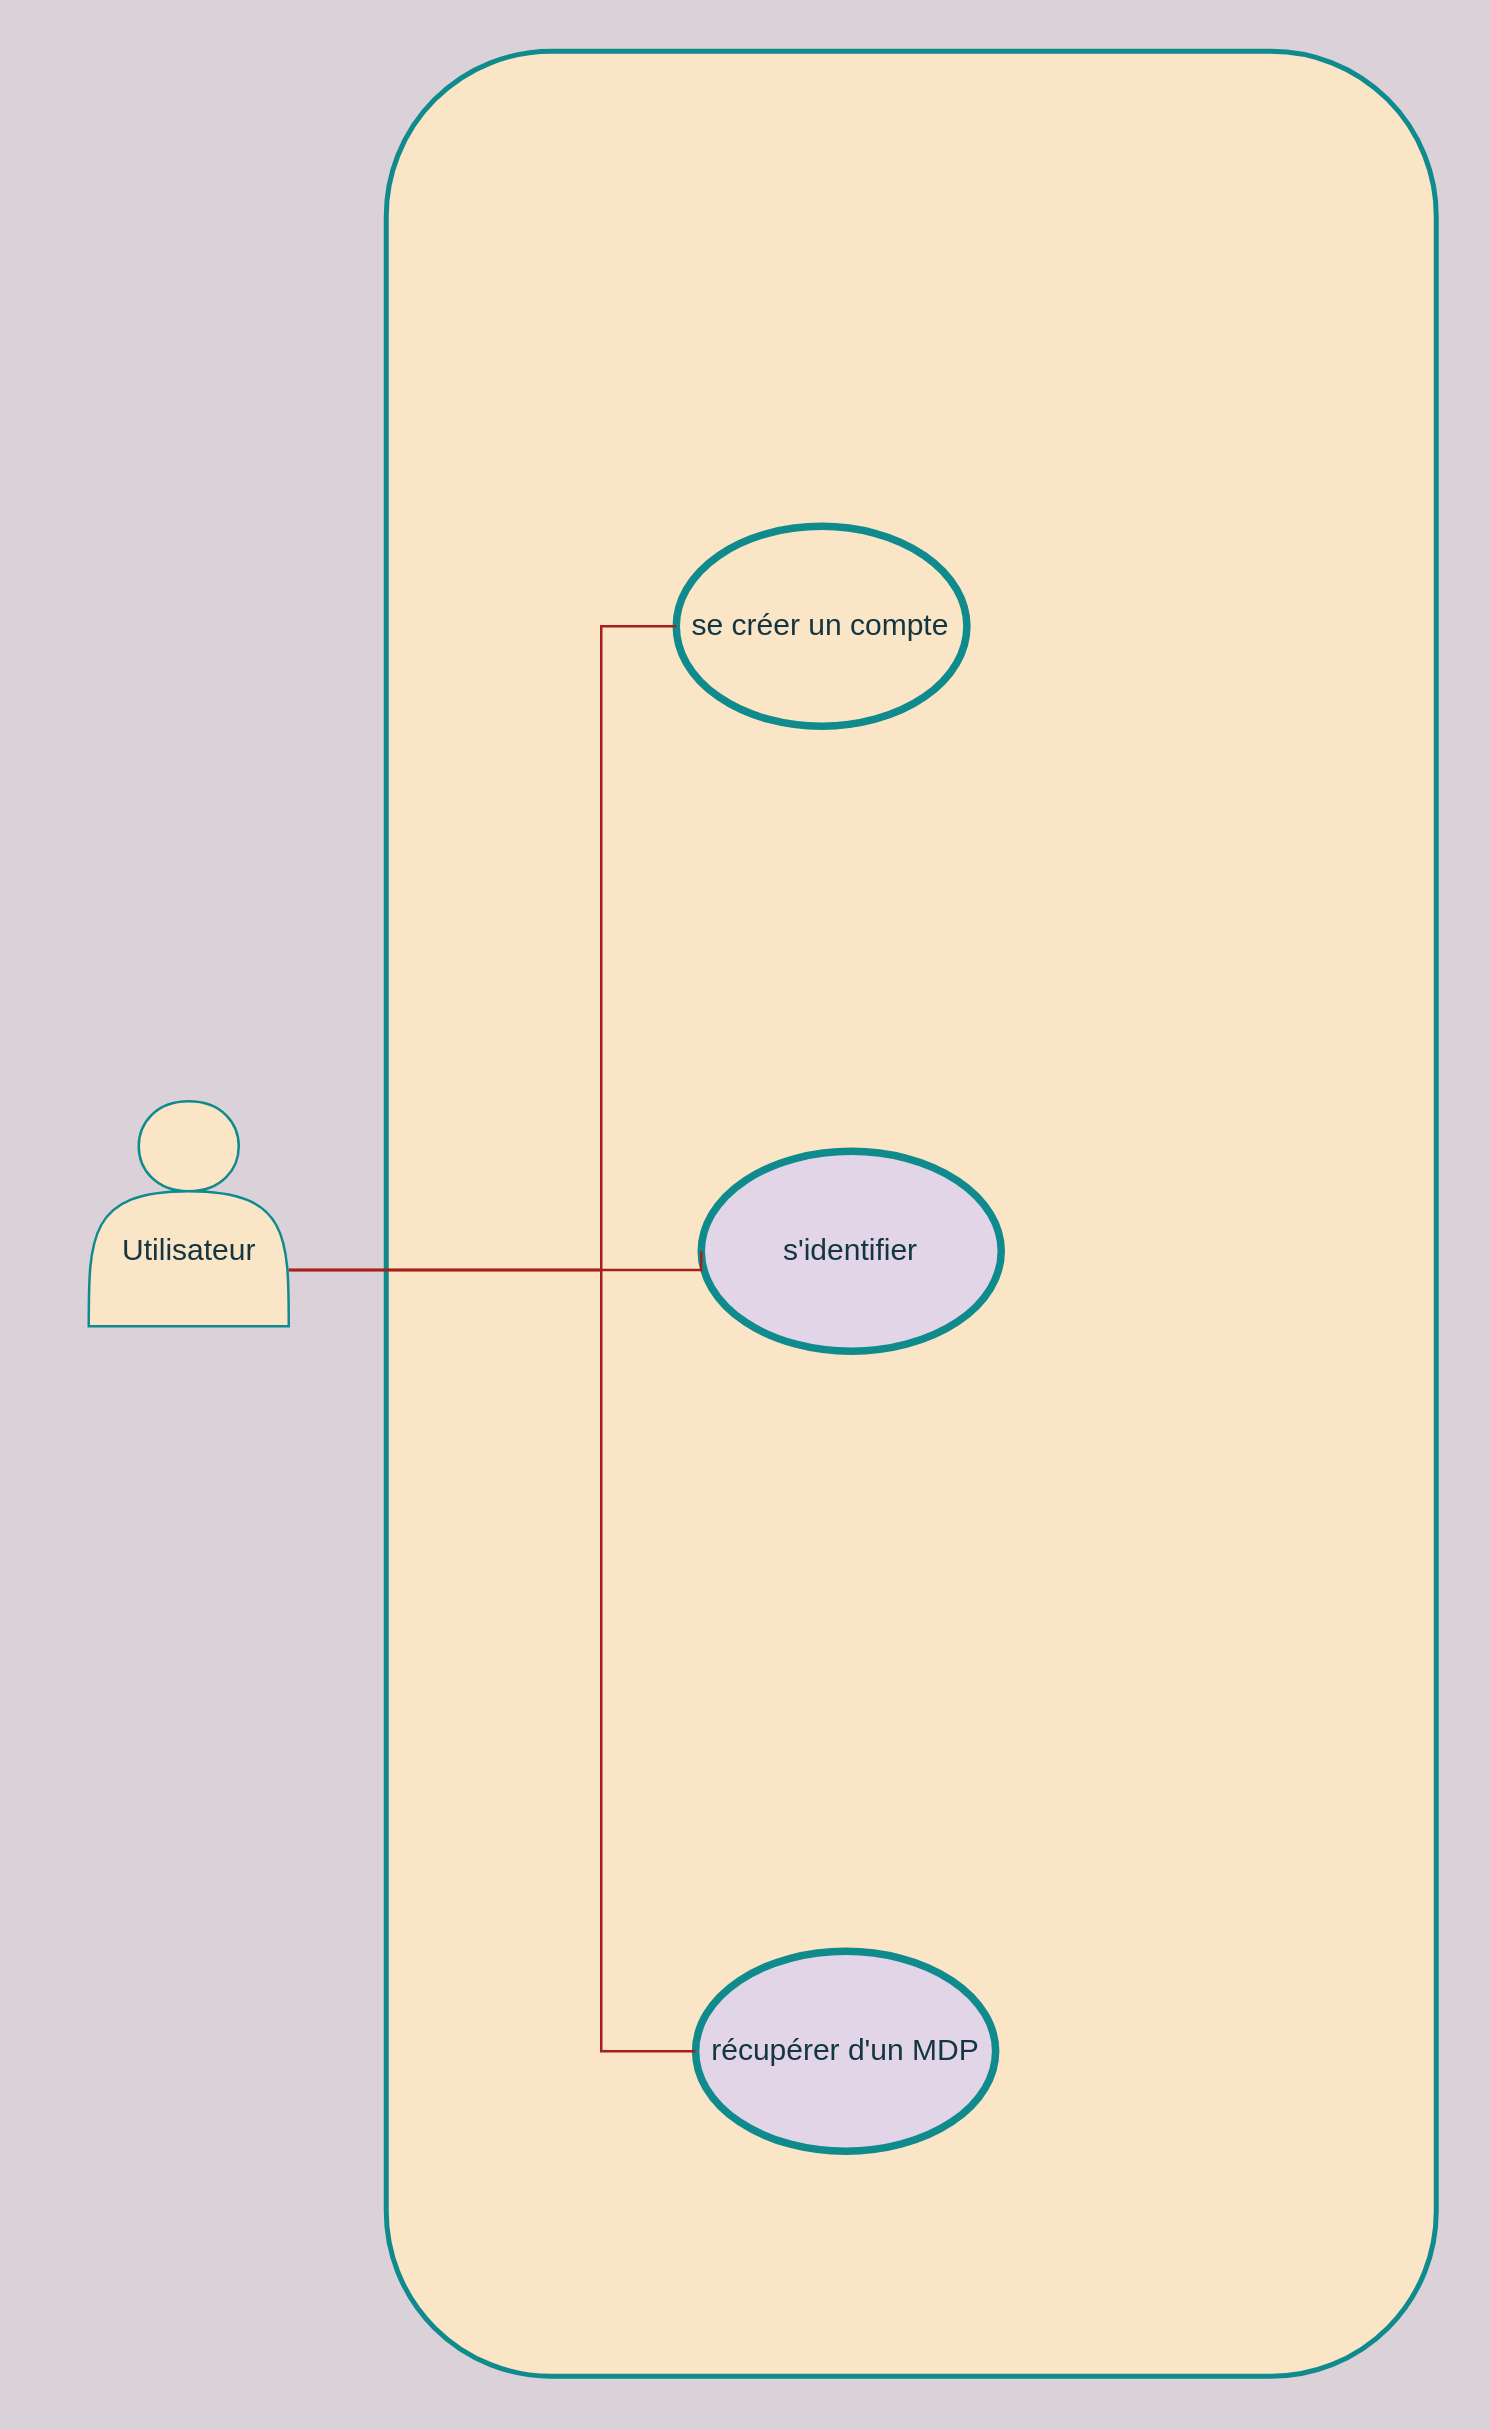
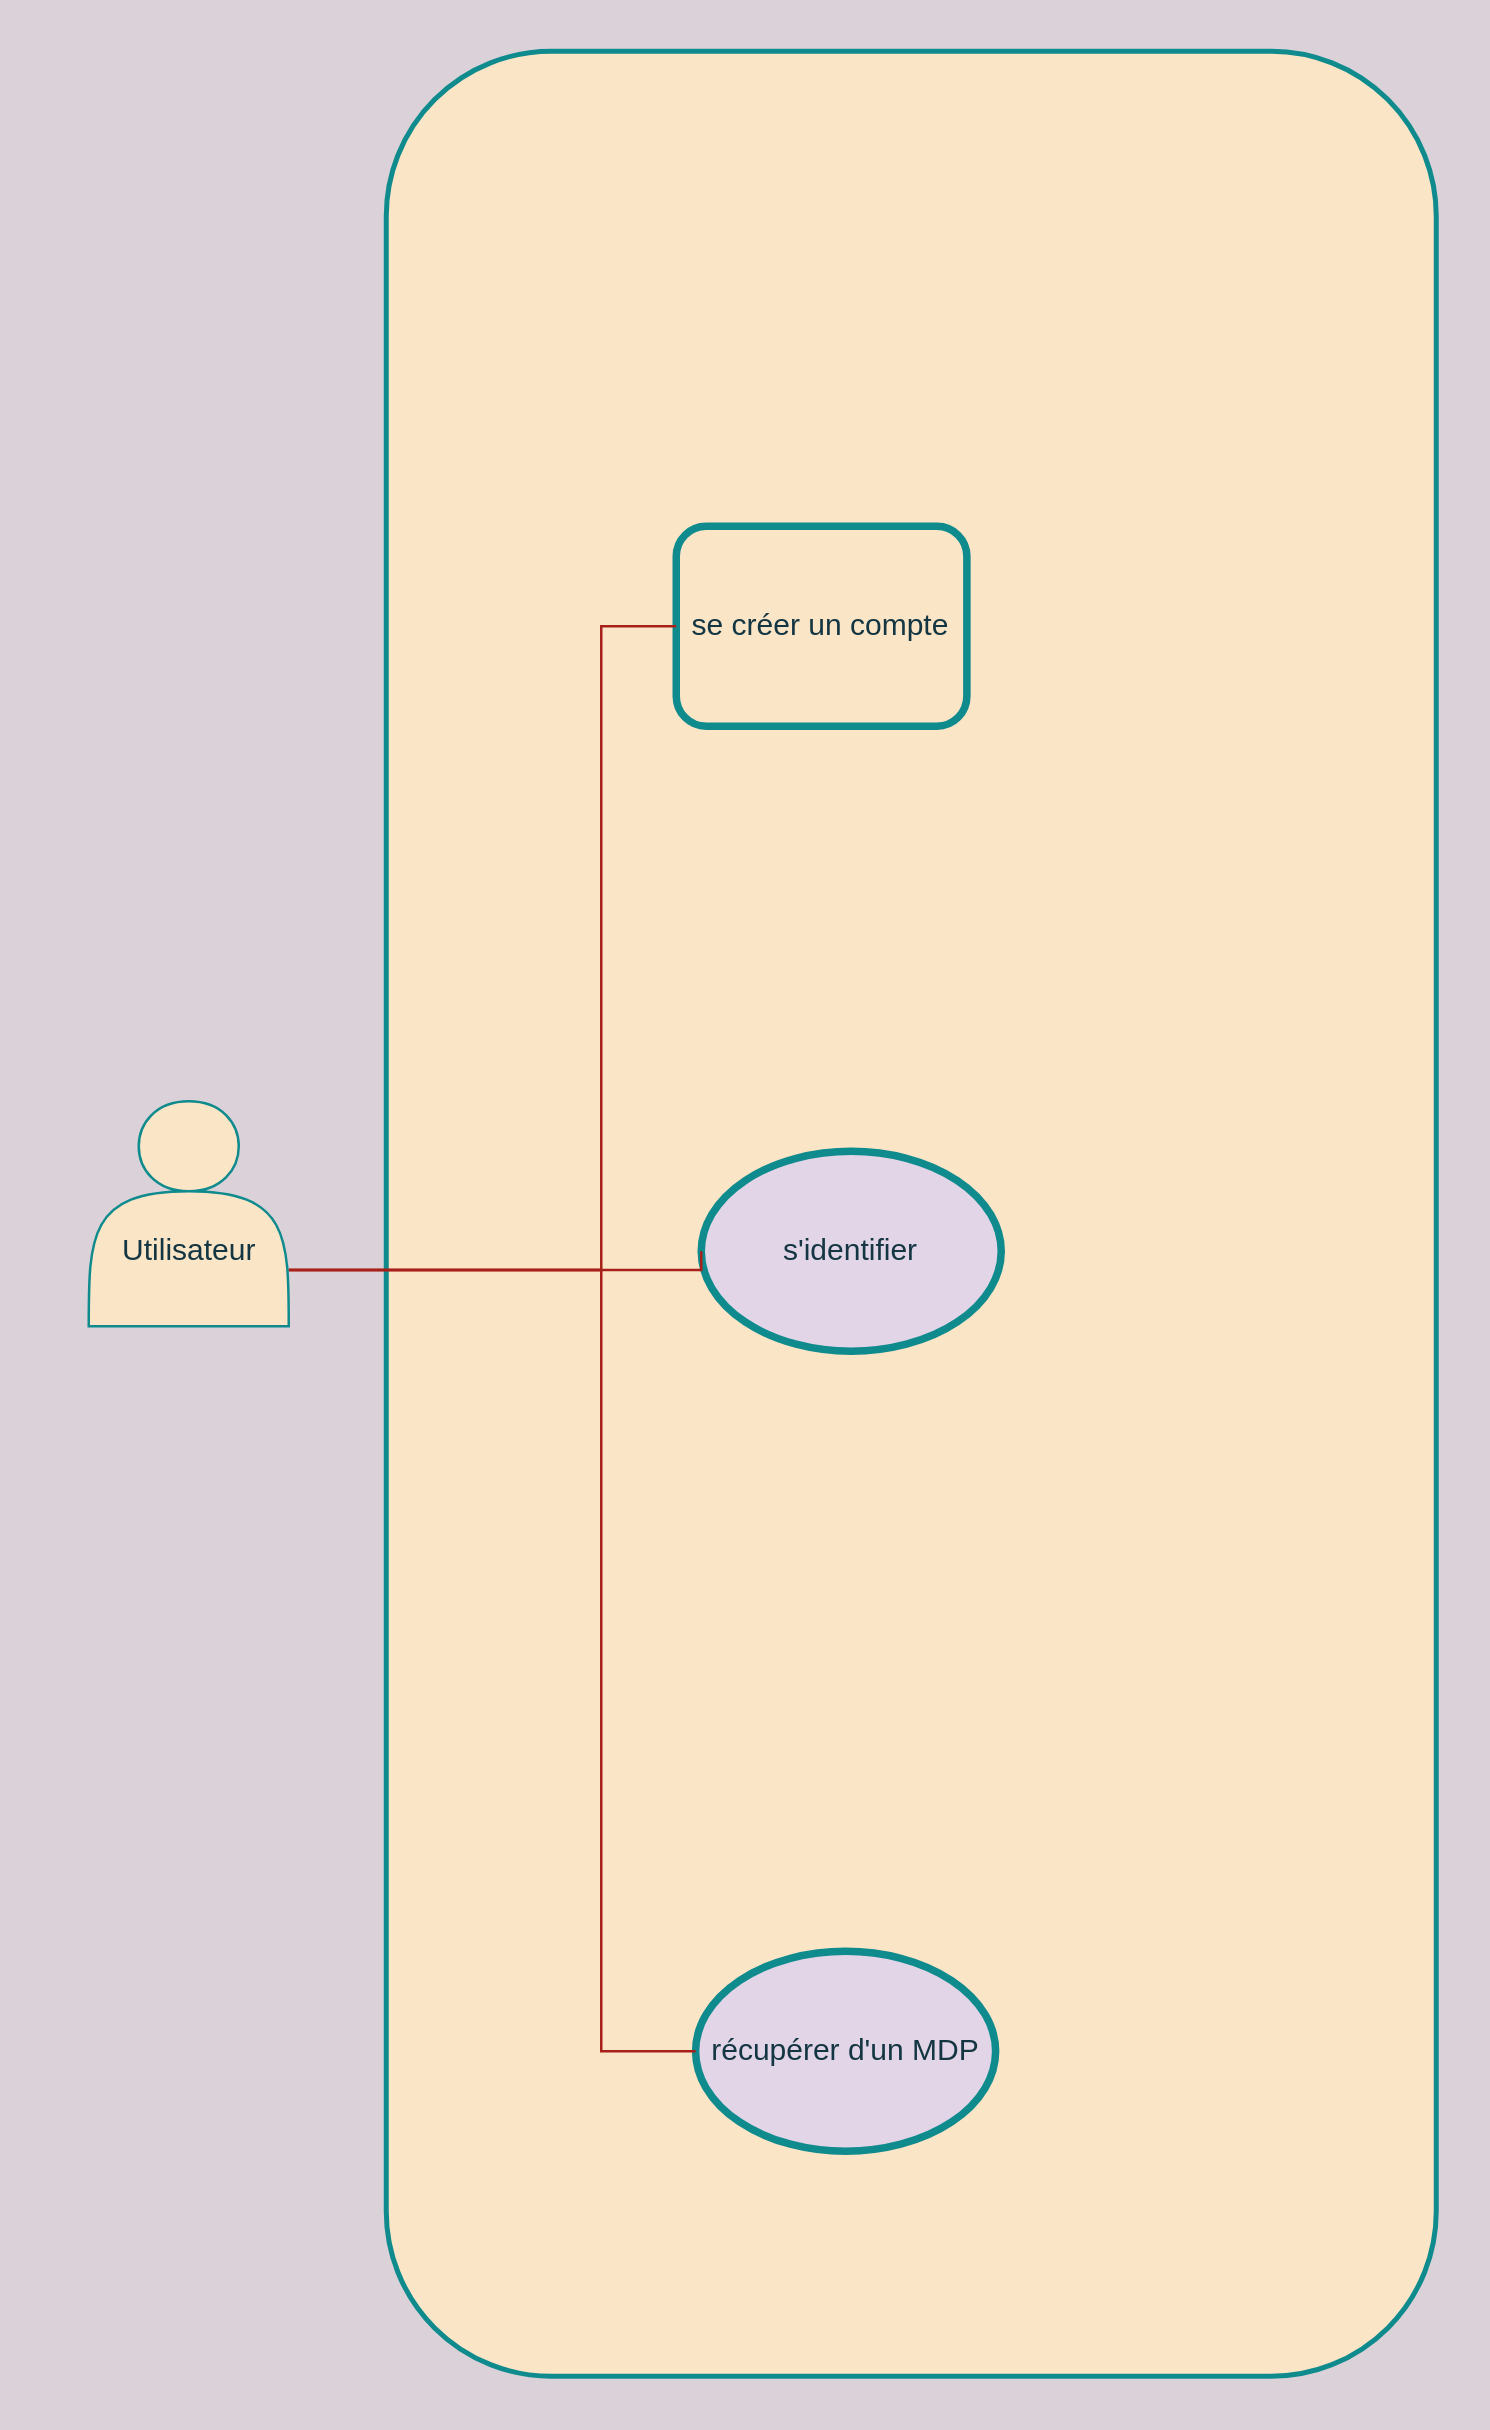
node "se créer un compte": shape ellipse -> rounded rectangle
